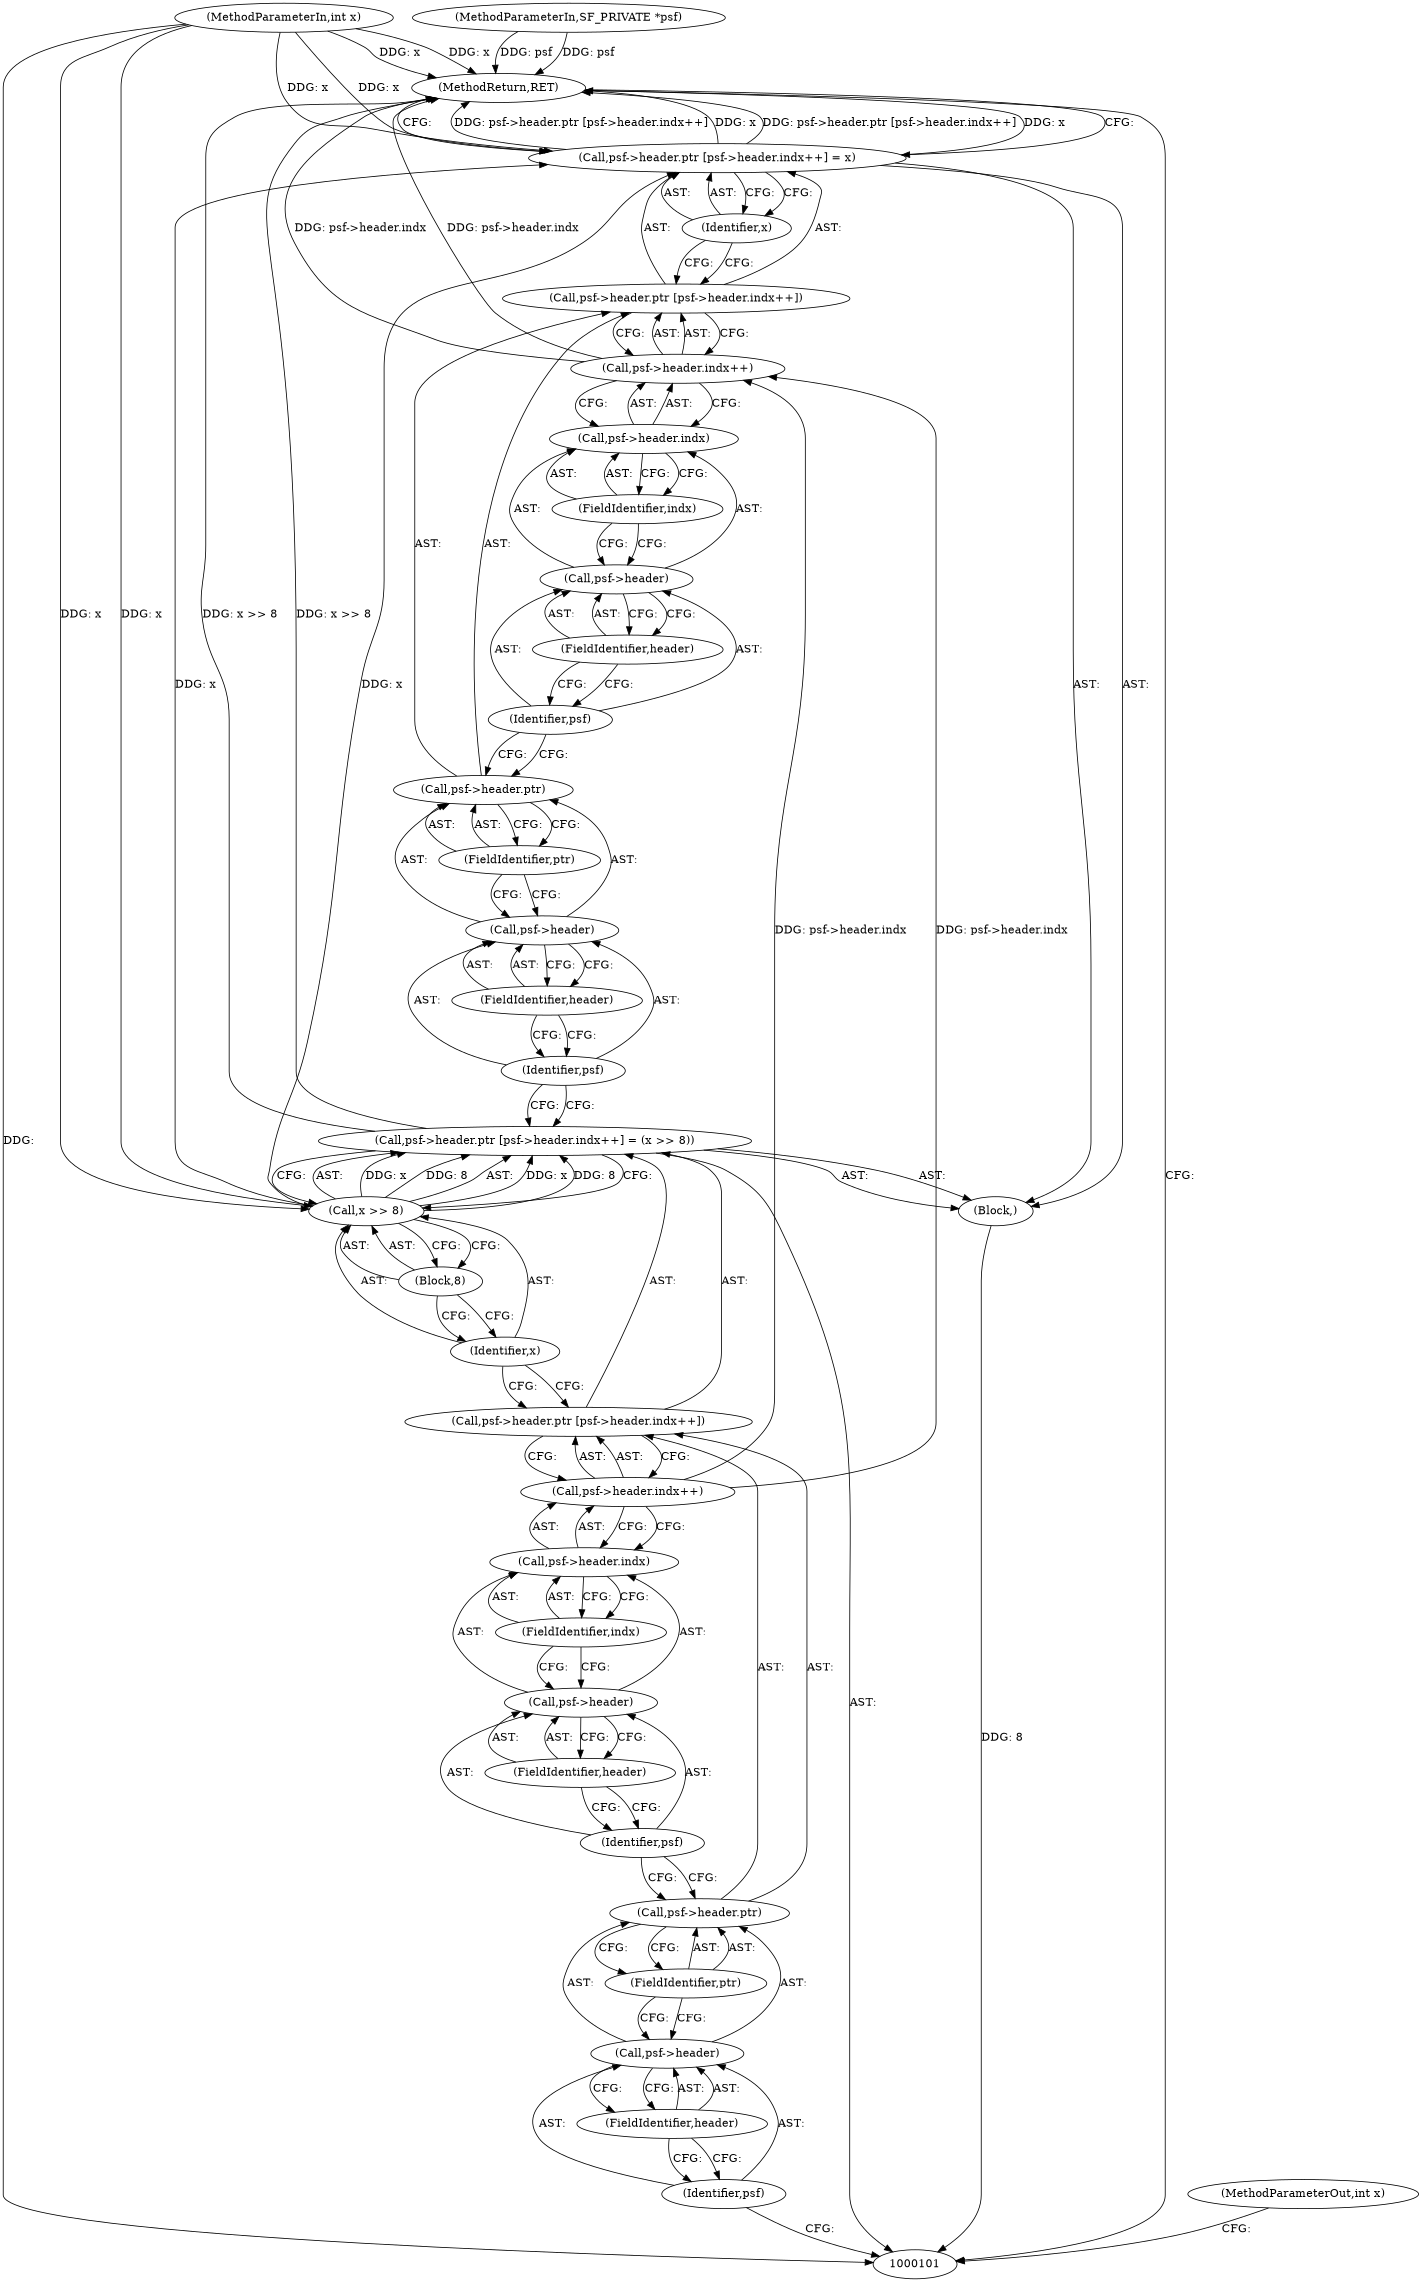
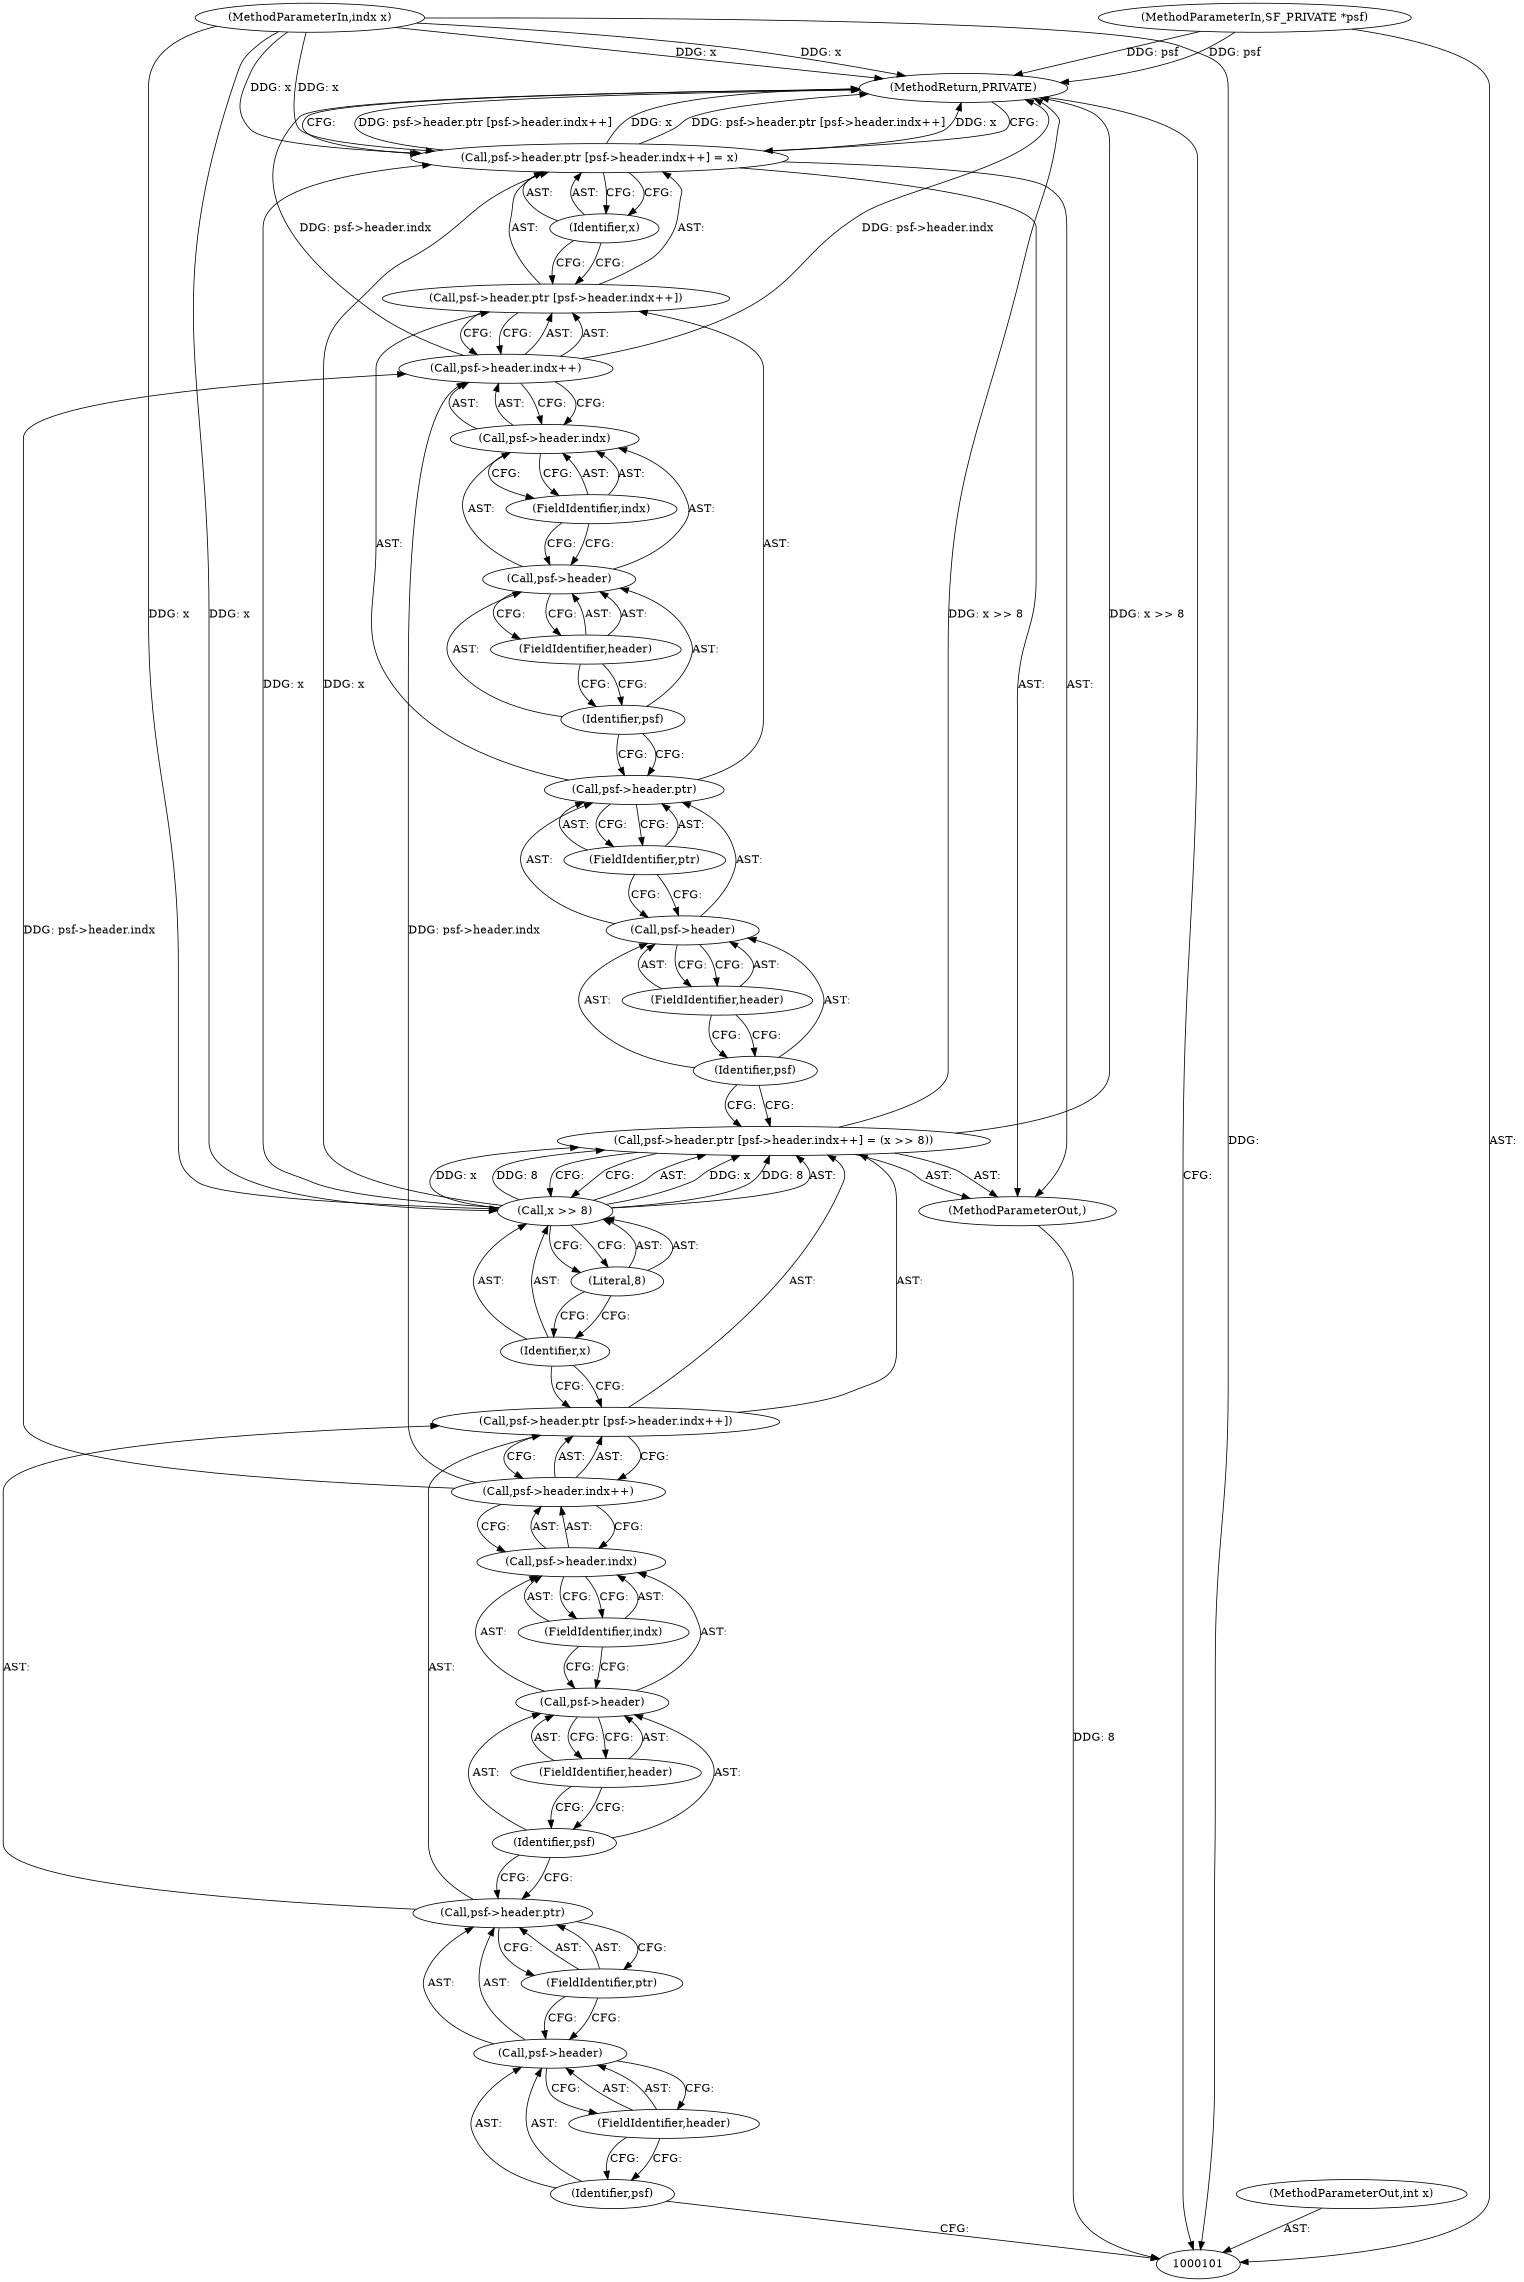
node "(MethodParameterIn,int x)": label "(MethodParameterIn,int x)" -> "(MethodParameterIn,indx x)"
node "(MethodReturn,RET)": label "(MethodReturn,RET)" -> "(MethodReturn,PRIVATE)"
node "(Block,)": label "(Block,)" -> "(MethodParameterOut,)"
node "(Block,8)": label "(Block,8)" -> "(Literal,8)"
edge "(Call,psf->header.ptr [psf->header.indx++] = (x >> 8))" -> "1000101": now "(MethodParameterIn,SF_PRIVATE *psf)" -> "1000101"
edge "(MethodParameterOut,int x)" -> "1000101": label "CFG: " -> "AST: "
